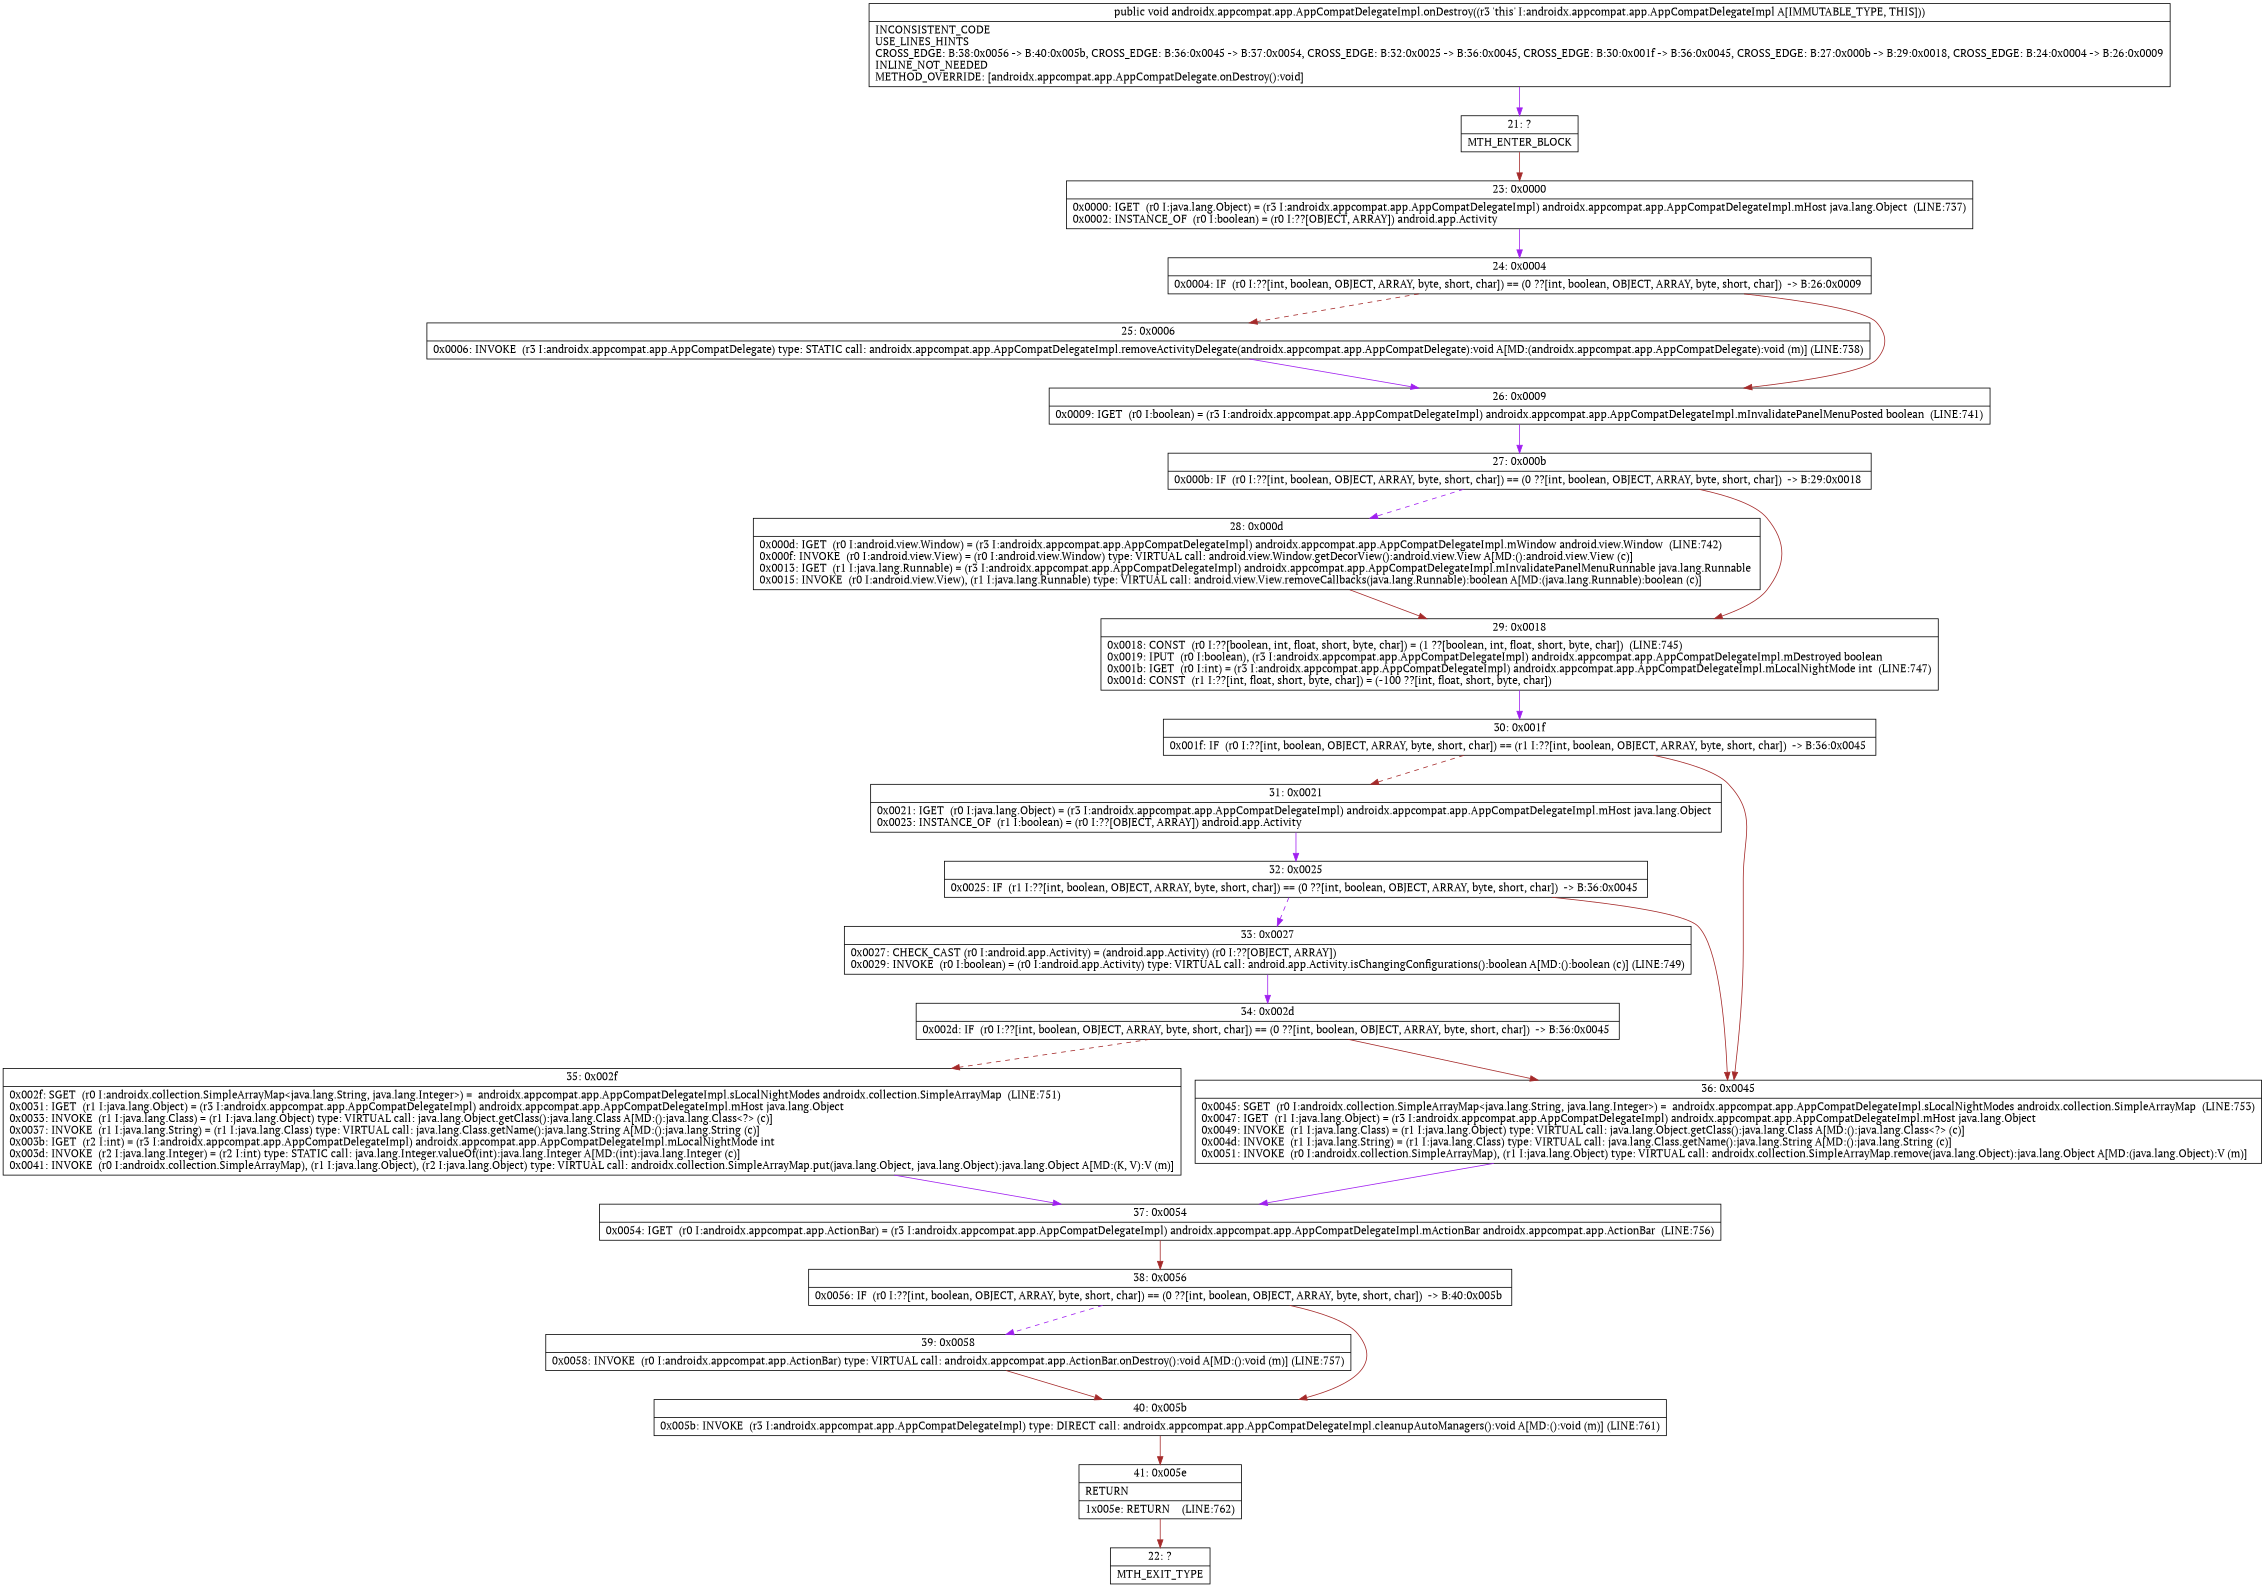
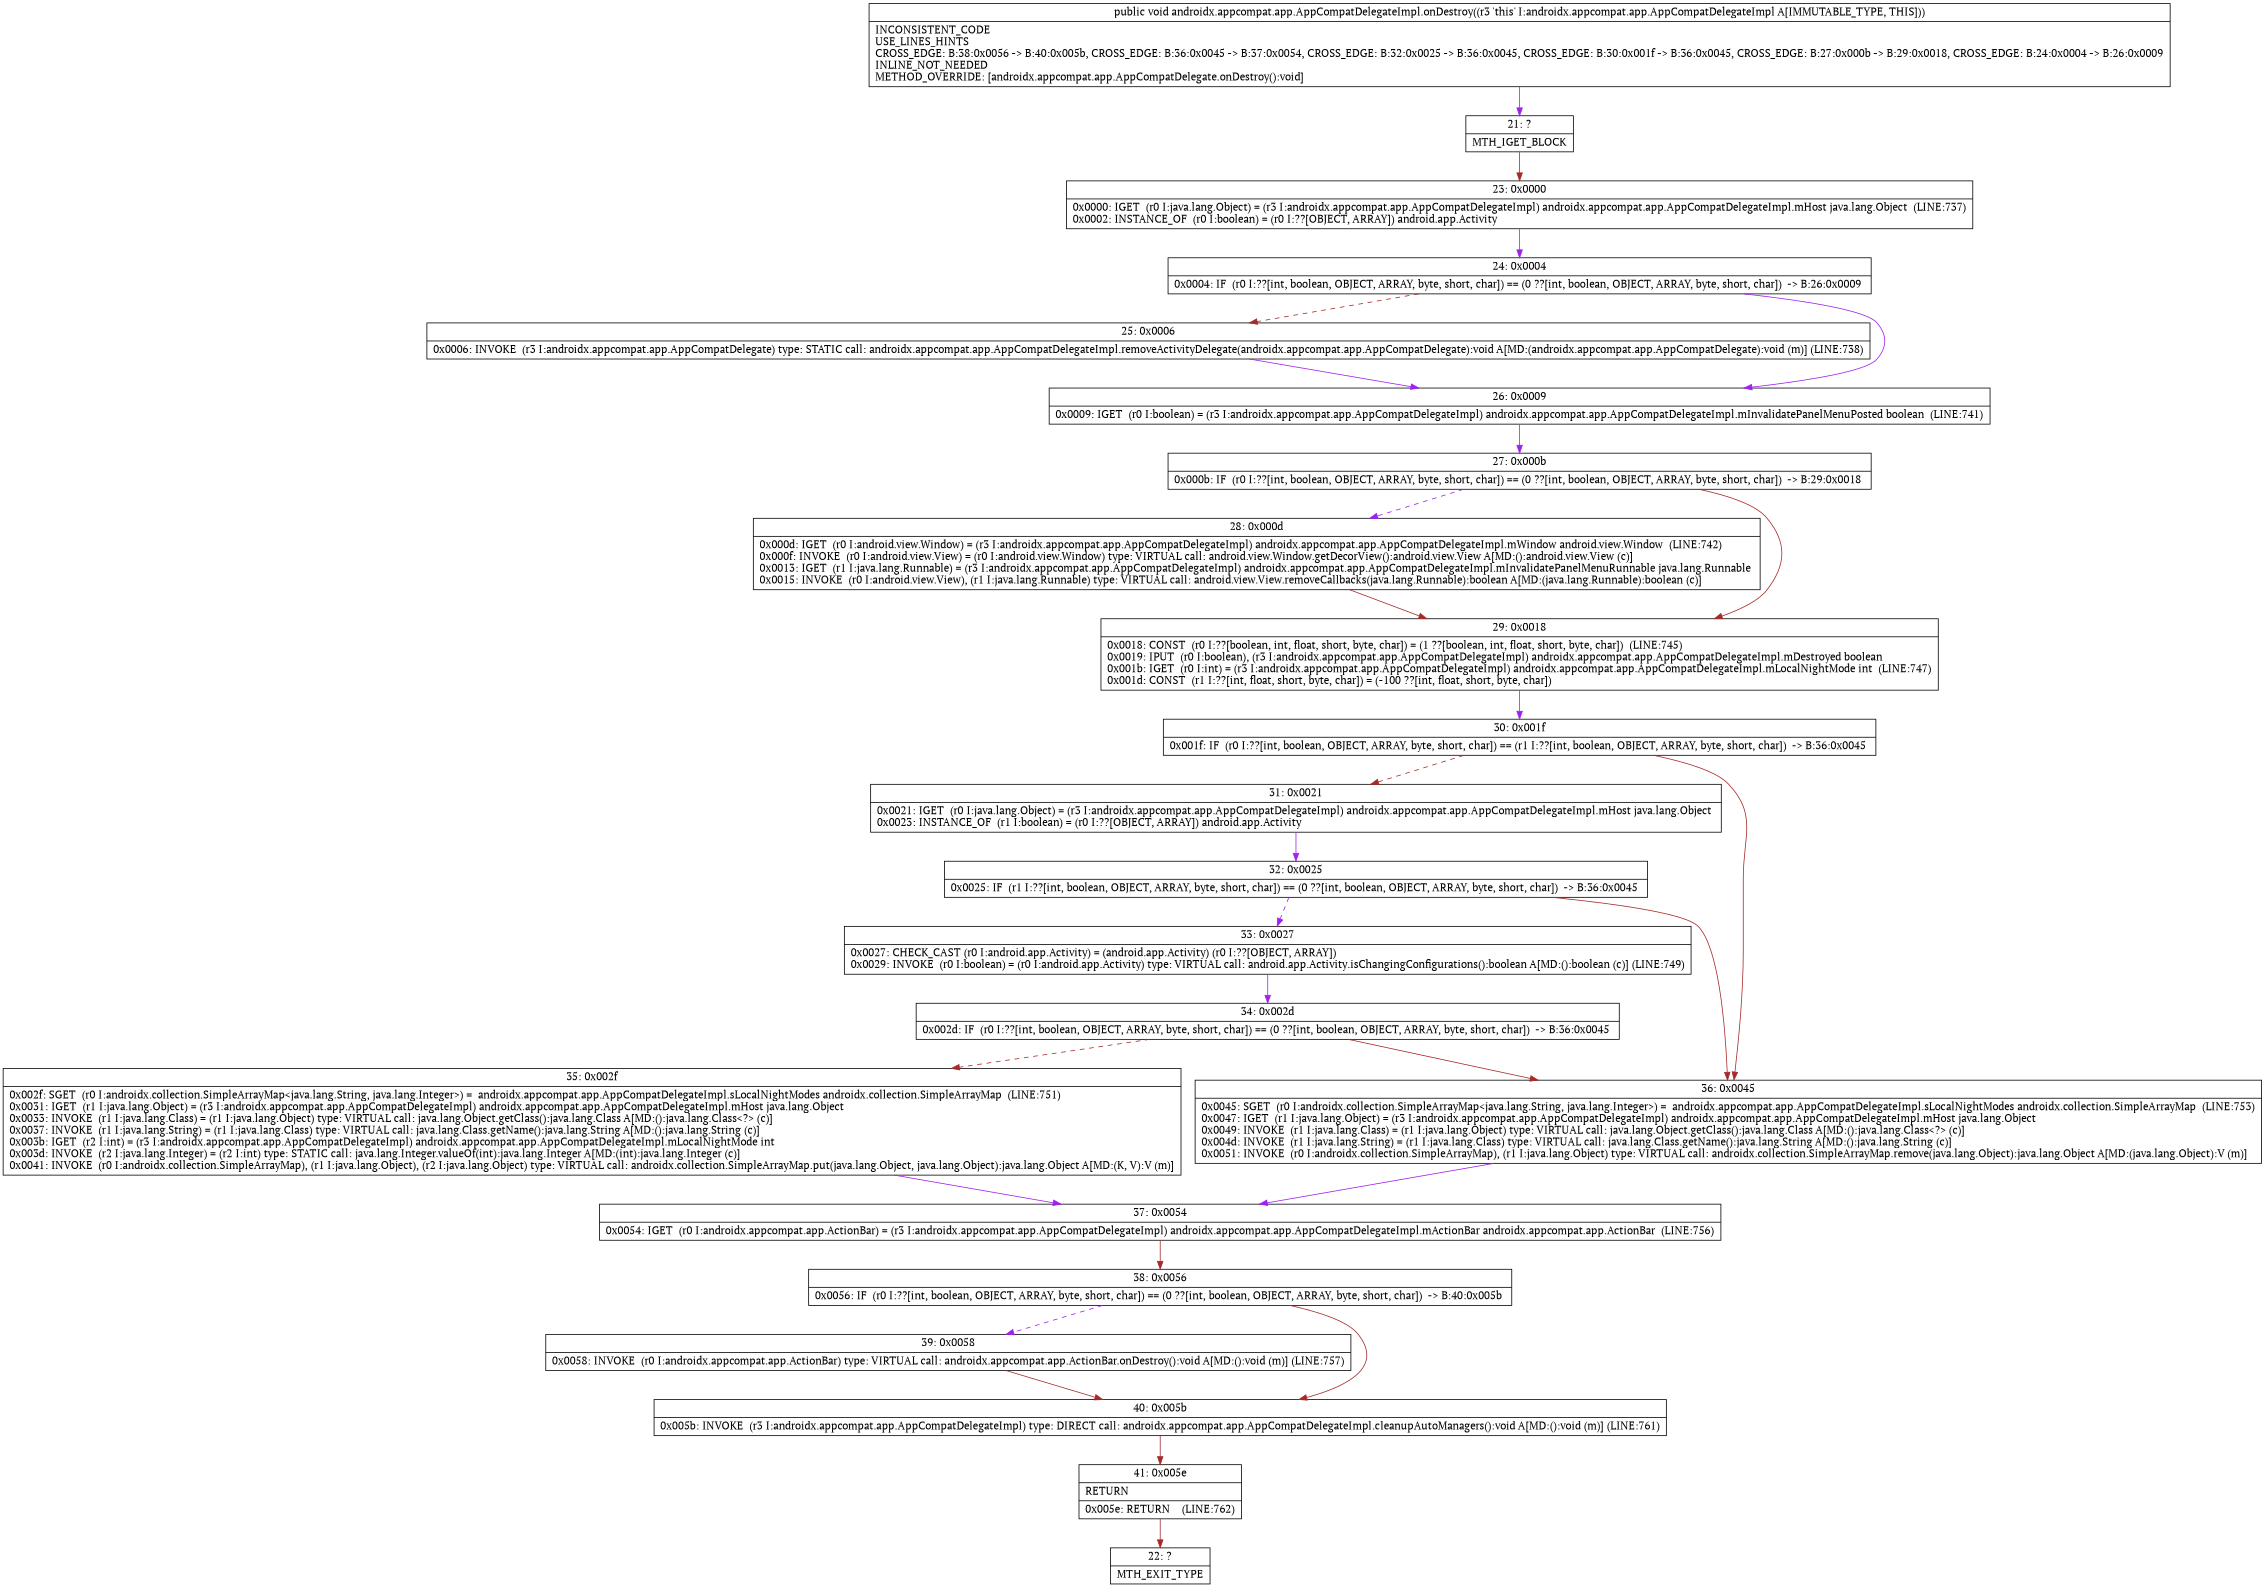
node "21: ?": text "MTH_ENTER_BLOCK" -> "MTH_IGET_BLOCK"
edge "24: 0x0004" -> "26: 0x0009": color brown -> purple
node "41: 0x005e": text "1x005e: RETURN    (LINE:762)" -> "0x005e: RETURN    (LINE:762)"
